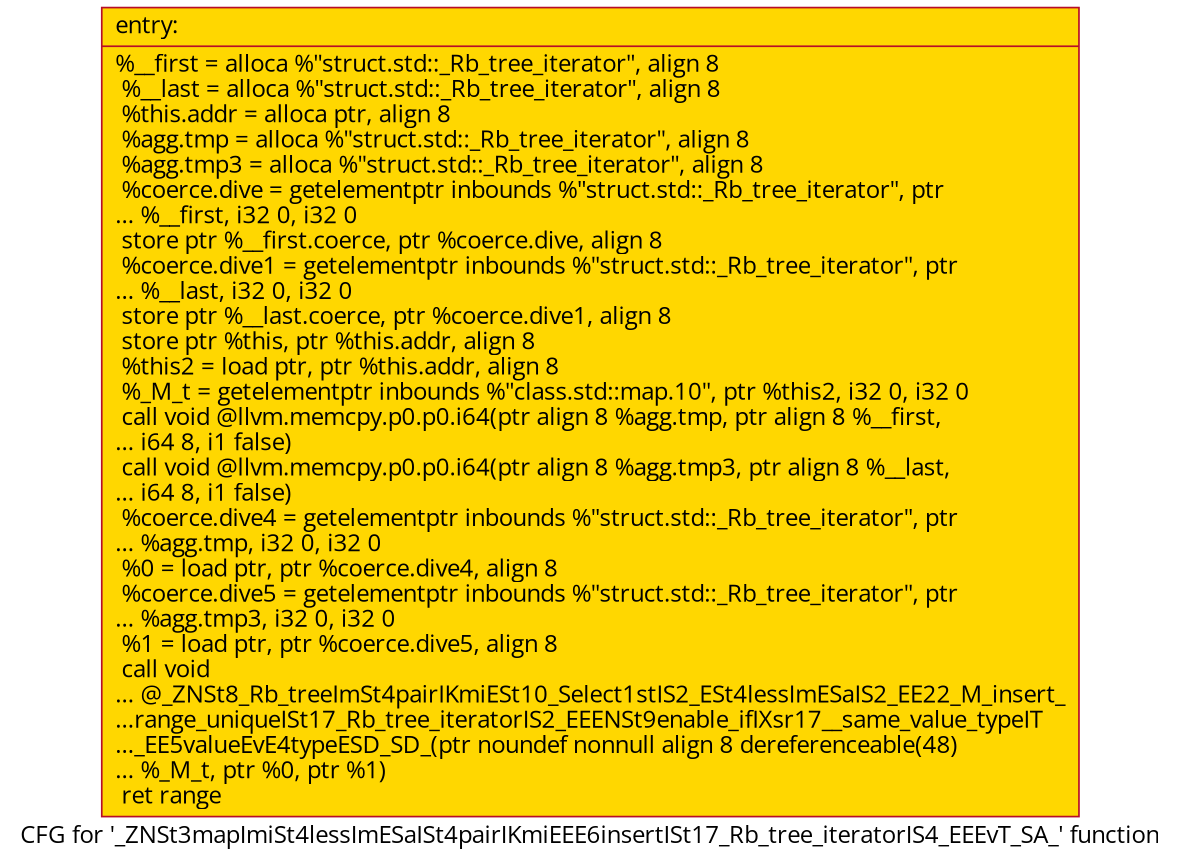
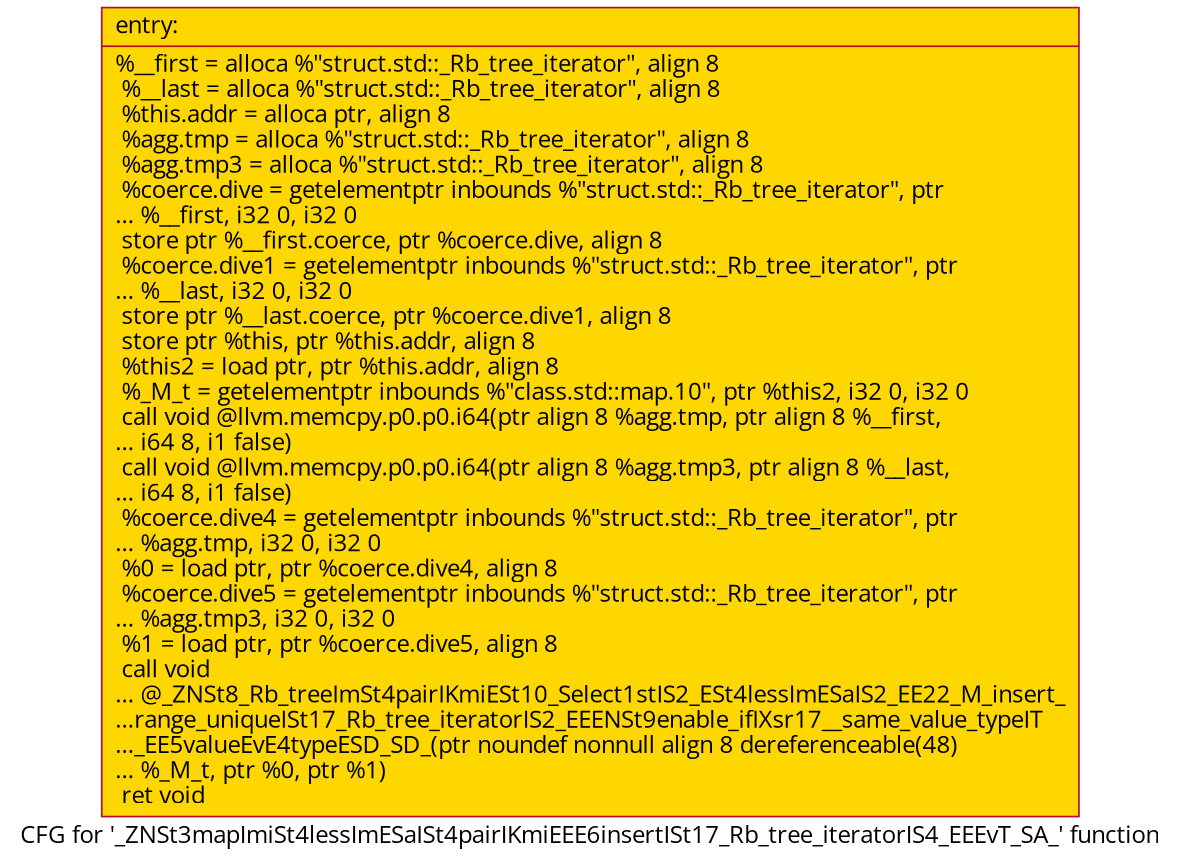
node "entry:": text "ret range" -> "ret void"
